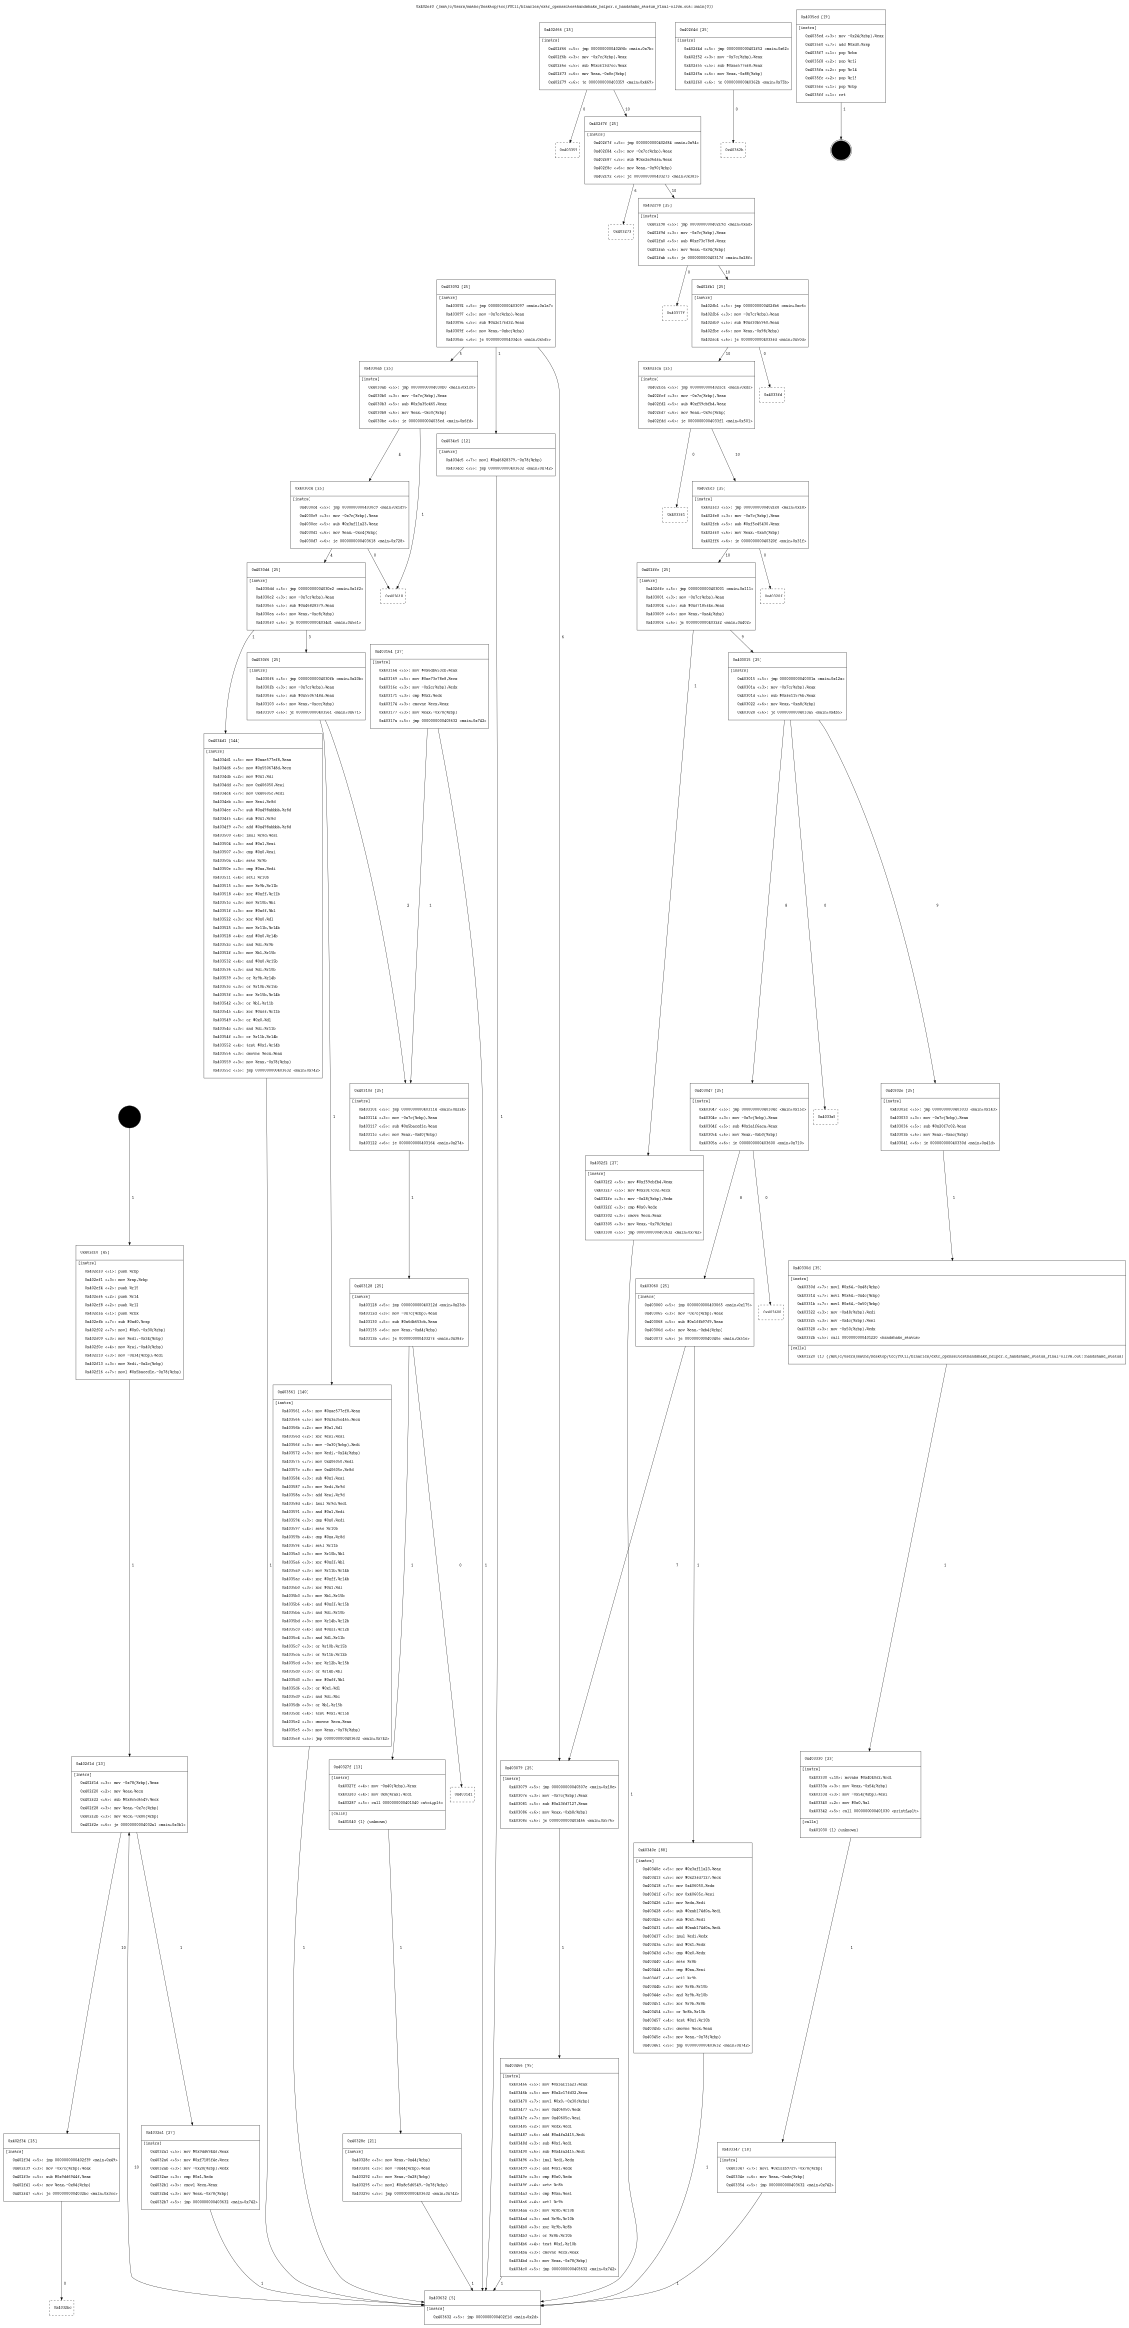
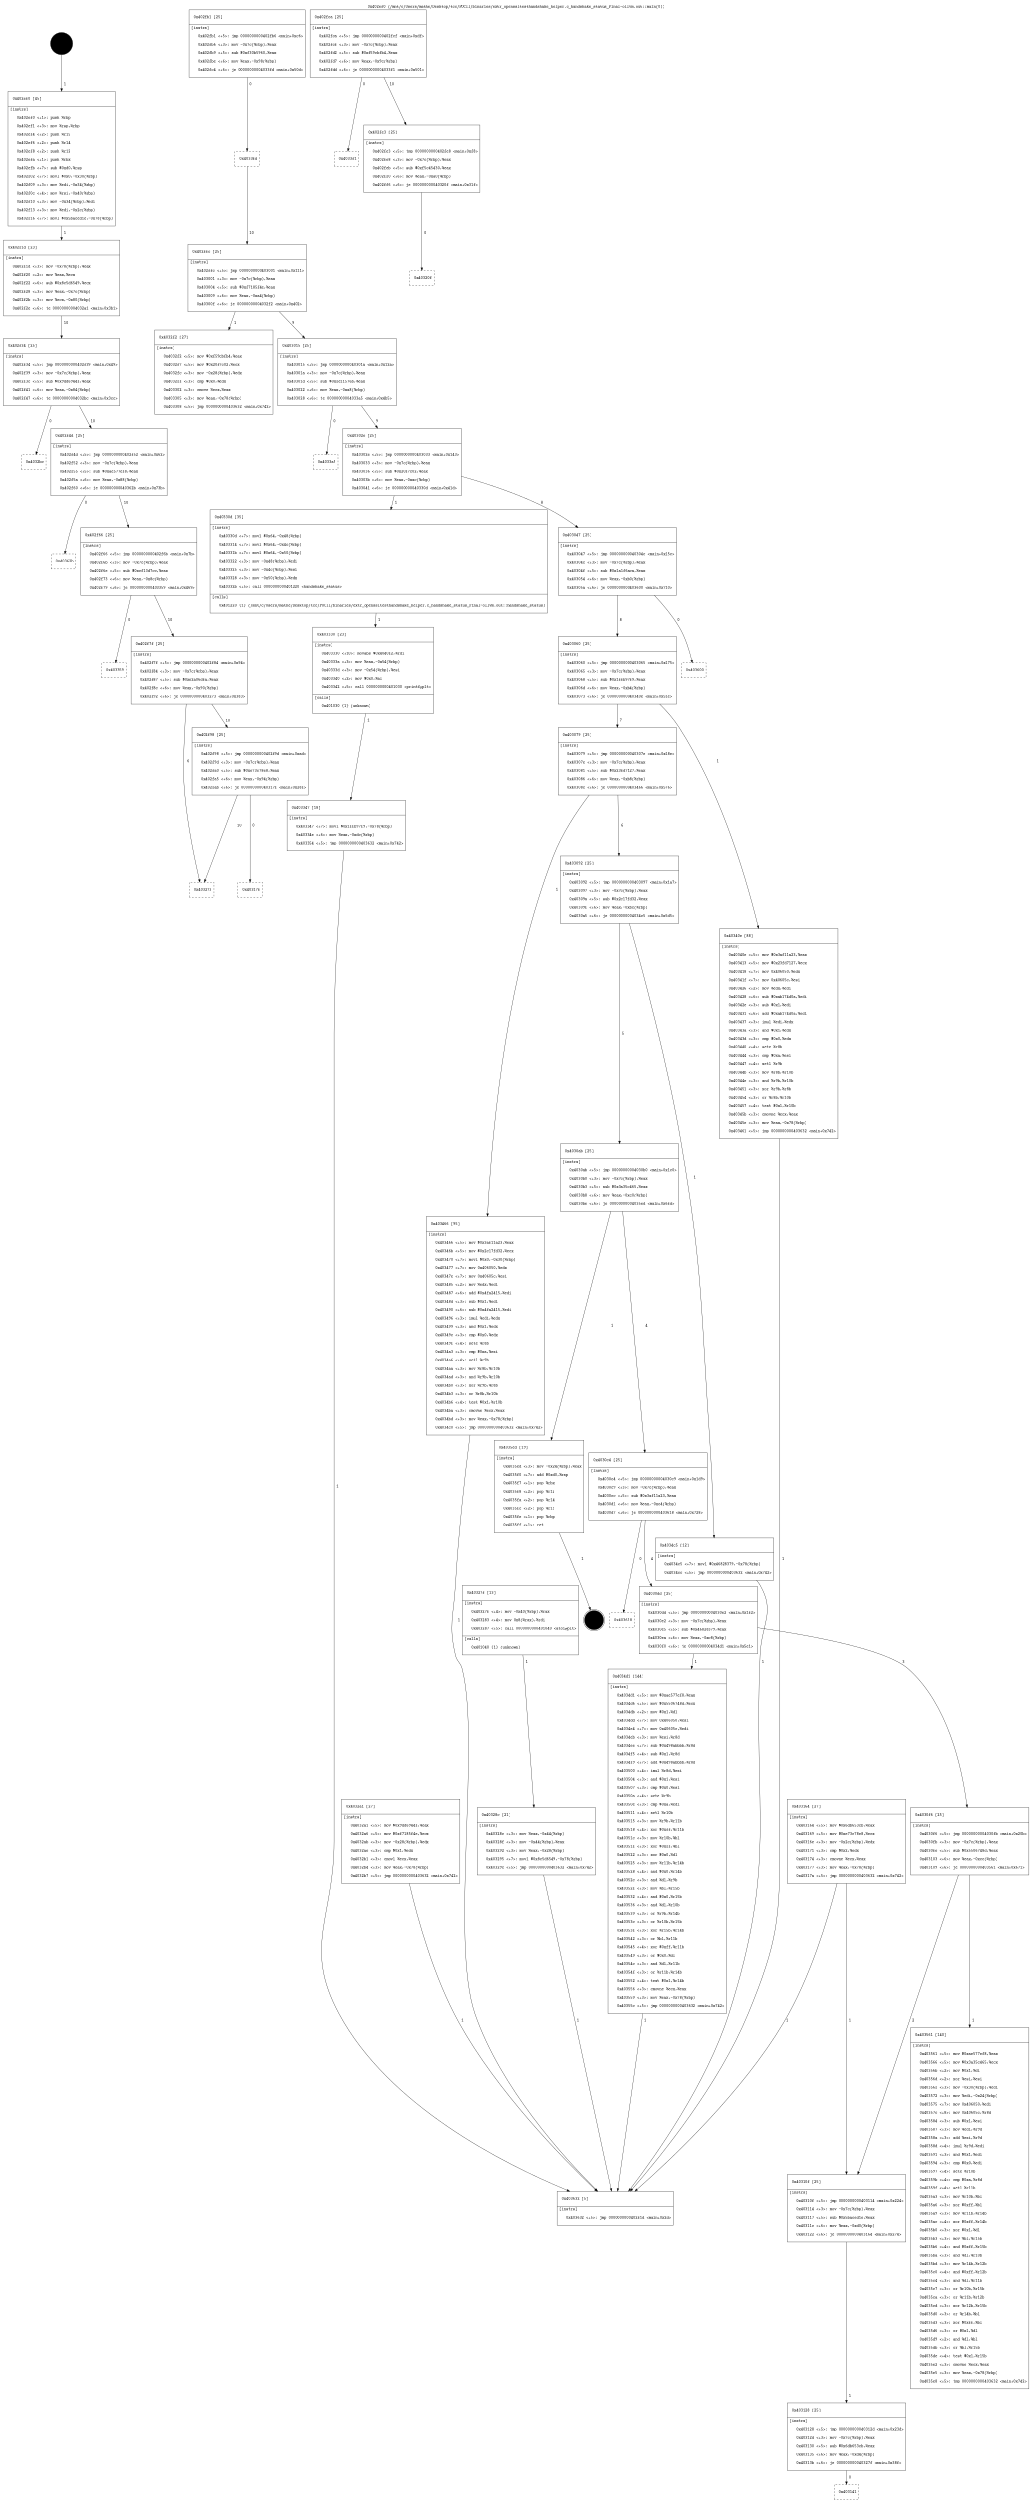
edge "0x402f98 [25]" -> "0x402fb1 [25]": now "0x402f98 [25]" -> "0x403273"
edge "0x402fb1 [25]" -> "0x402fca [25]": removed, label "10"
edge "0x402f34 [25]" -> "0x402f4d [25]": added, label "10"
edge "0x4030ab [25]" -> "0x403618": now "0x4030ab [25]" -> "0x4035ed [19]"
edge "0x402f4d [25]" -> "0x402f66 [25]": added, label "10"
edge "0x402fe3 [25]" -> "0x402ffc [25]": now "0x4033fd" -> "0x402ffc [25]"
edge "0x403015 [25]" -> "0x403047 [25]": now "0x40302e [25]" -> "0x403047 [25]"
edge "0x403092 [25]" -> "0x403079 [25]": reversed
edge "0x403128 [25]" -> "0x40327f [13]": removed, label "1"
edge "0x4032f2 [27]" -> "0x403632 [5]": removed, label "1"
edge "0x402f1d [23]" -> "0x4032a1 [27]": removed, label "1"
edge "0x403561 [140]" -> "0x403632 [5]": removed, label "1"
edge "0x403632 [5]" -> "0x402f1d [23]": removed, label "10"
